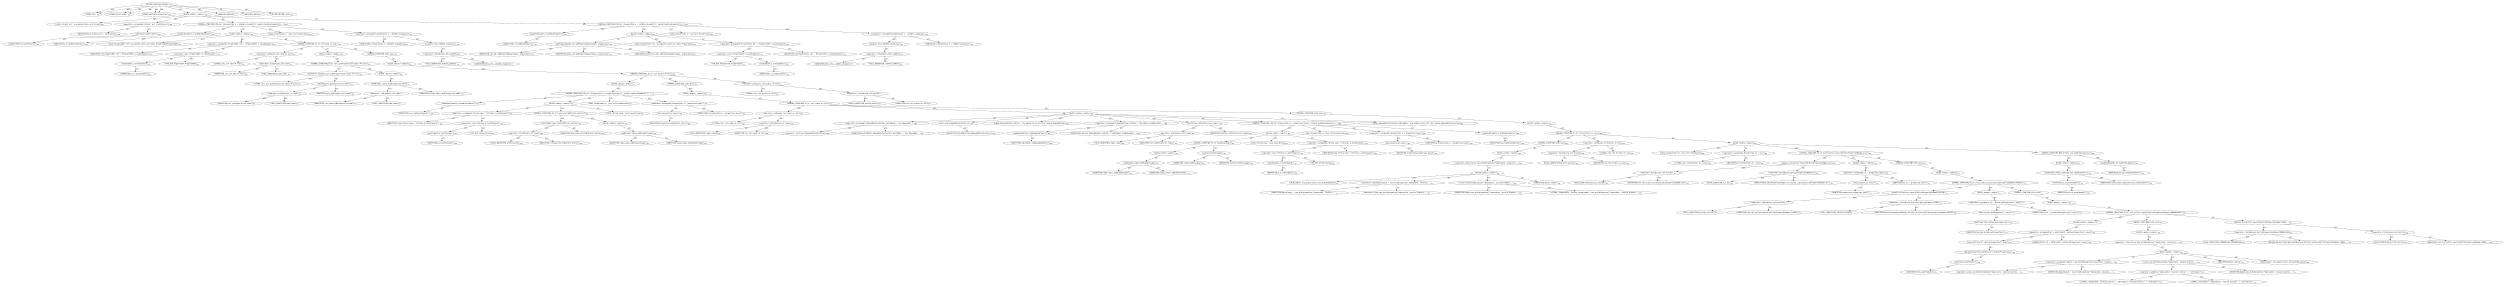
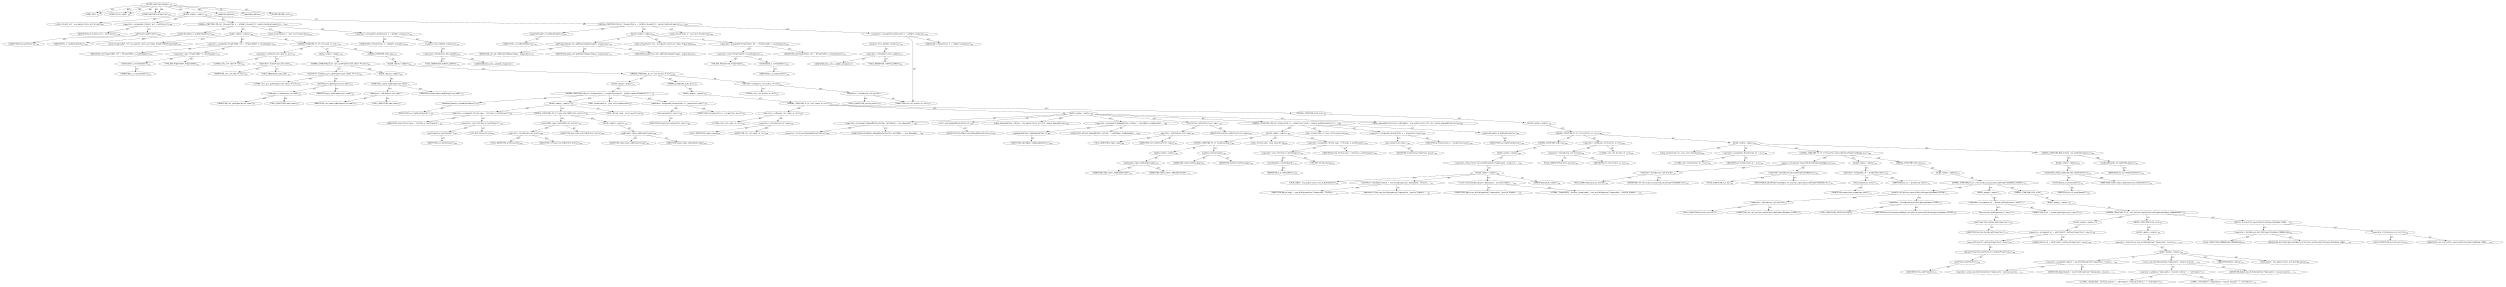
edge "(<operator>.assignment,Enumeration e = setRefs.elements())" -> "(elements,this.setRefs.elements())": now "(<operator>.assignment,Enumeration e = setRefs.elements())" -> "(IDENTIFIER,ref,ref.prefix != null)"
